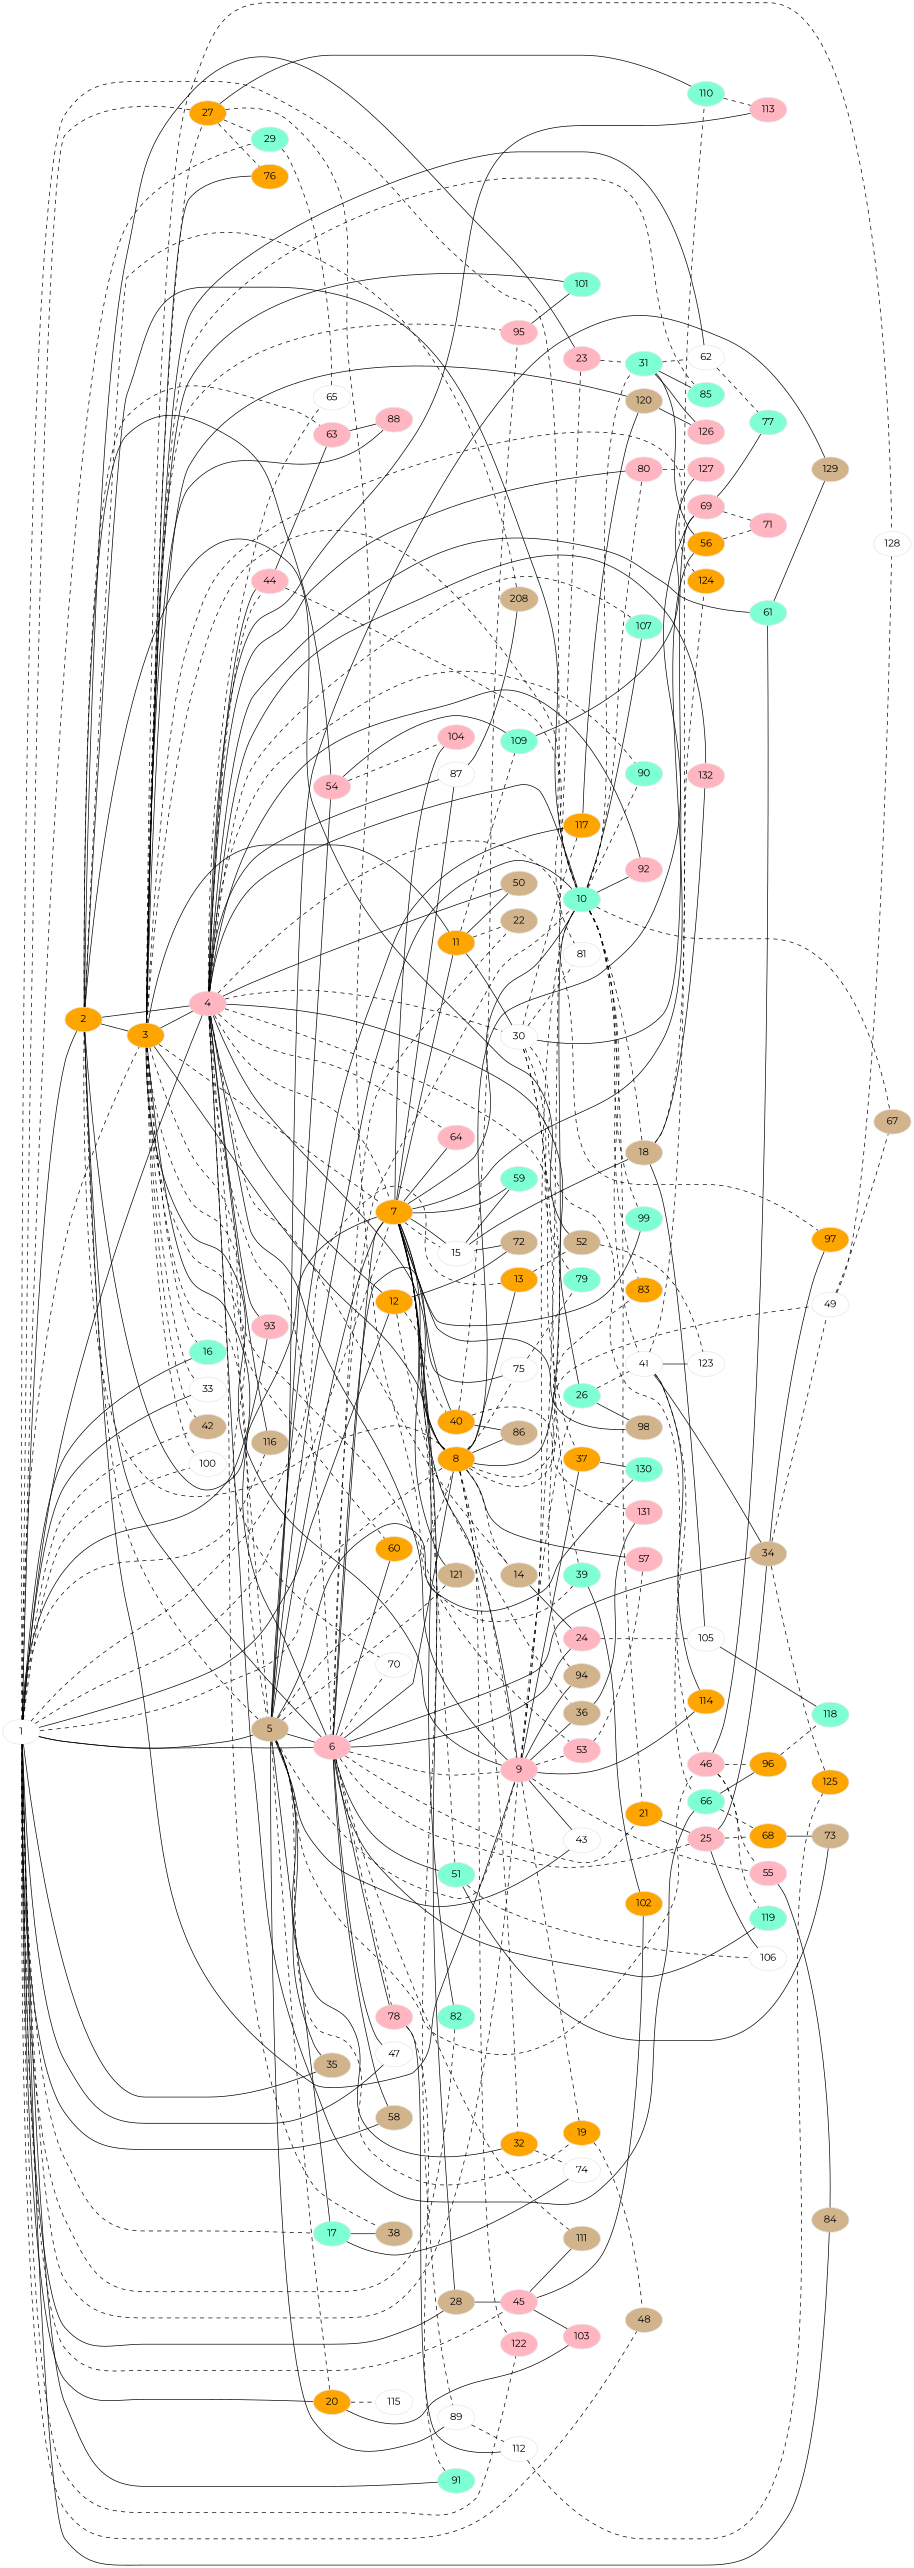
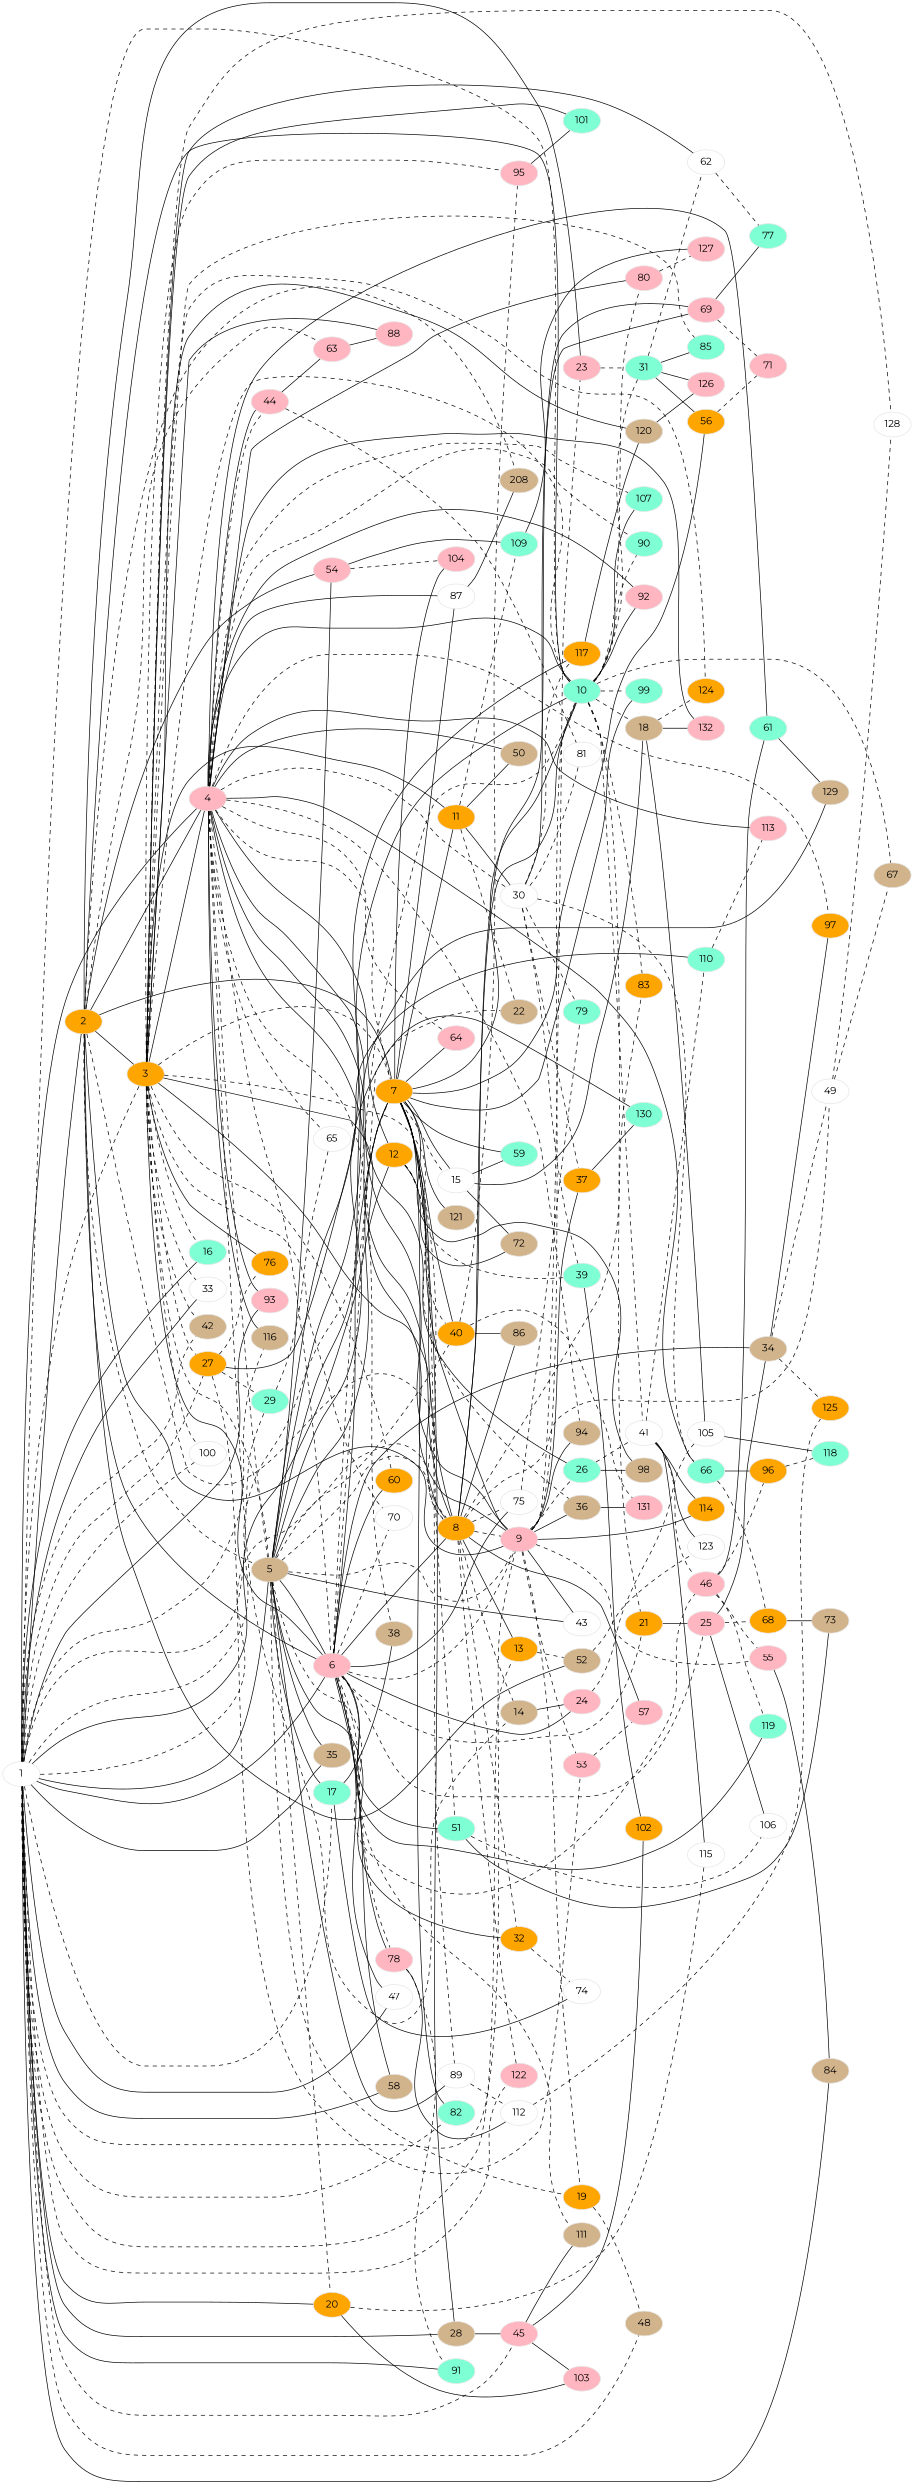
edge "41" -- "34": now "41" -- "115"
edge "121" -- "5": now "40" -- "5"
